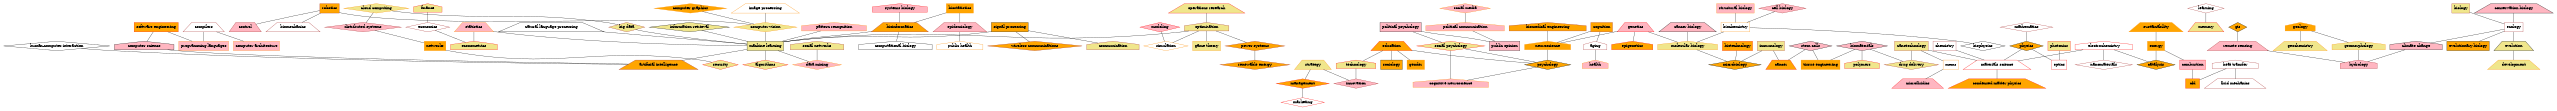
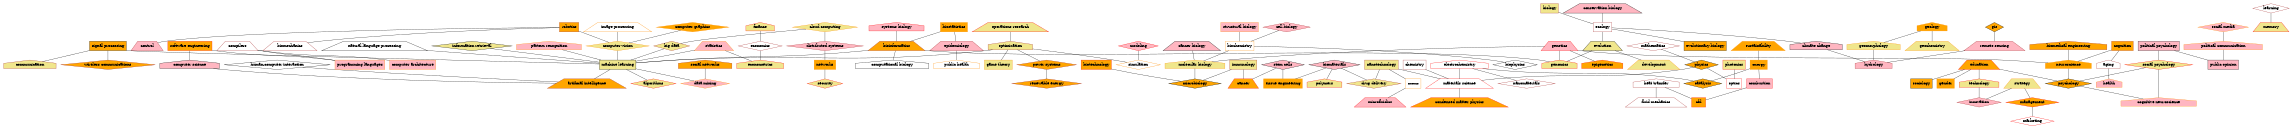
node "social networks": fillcolor khaki -> orange
node "genomics": added
